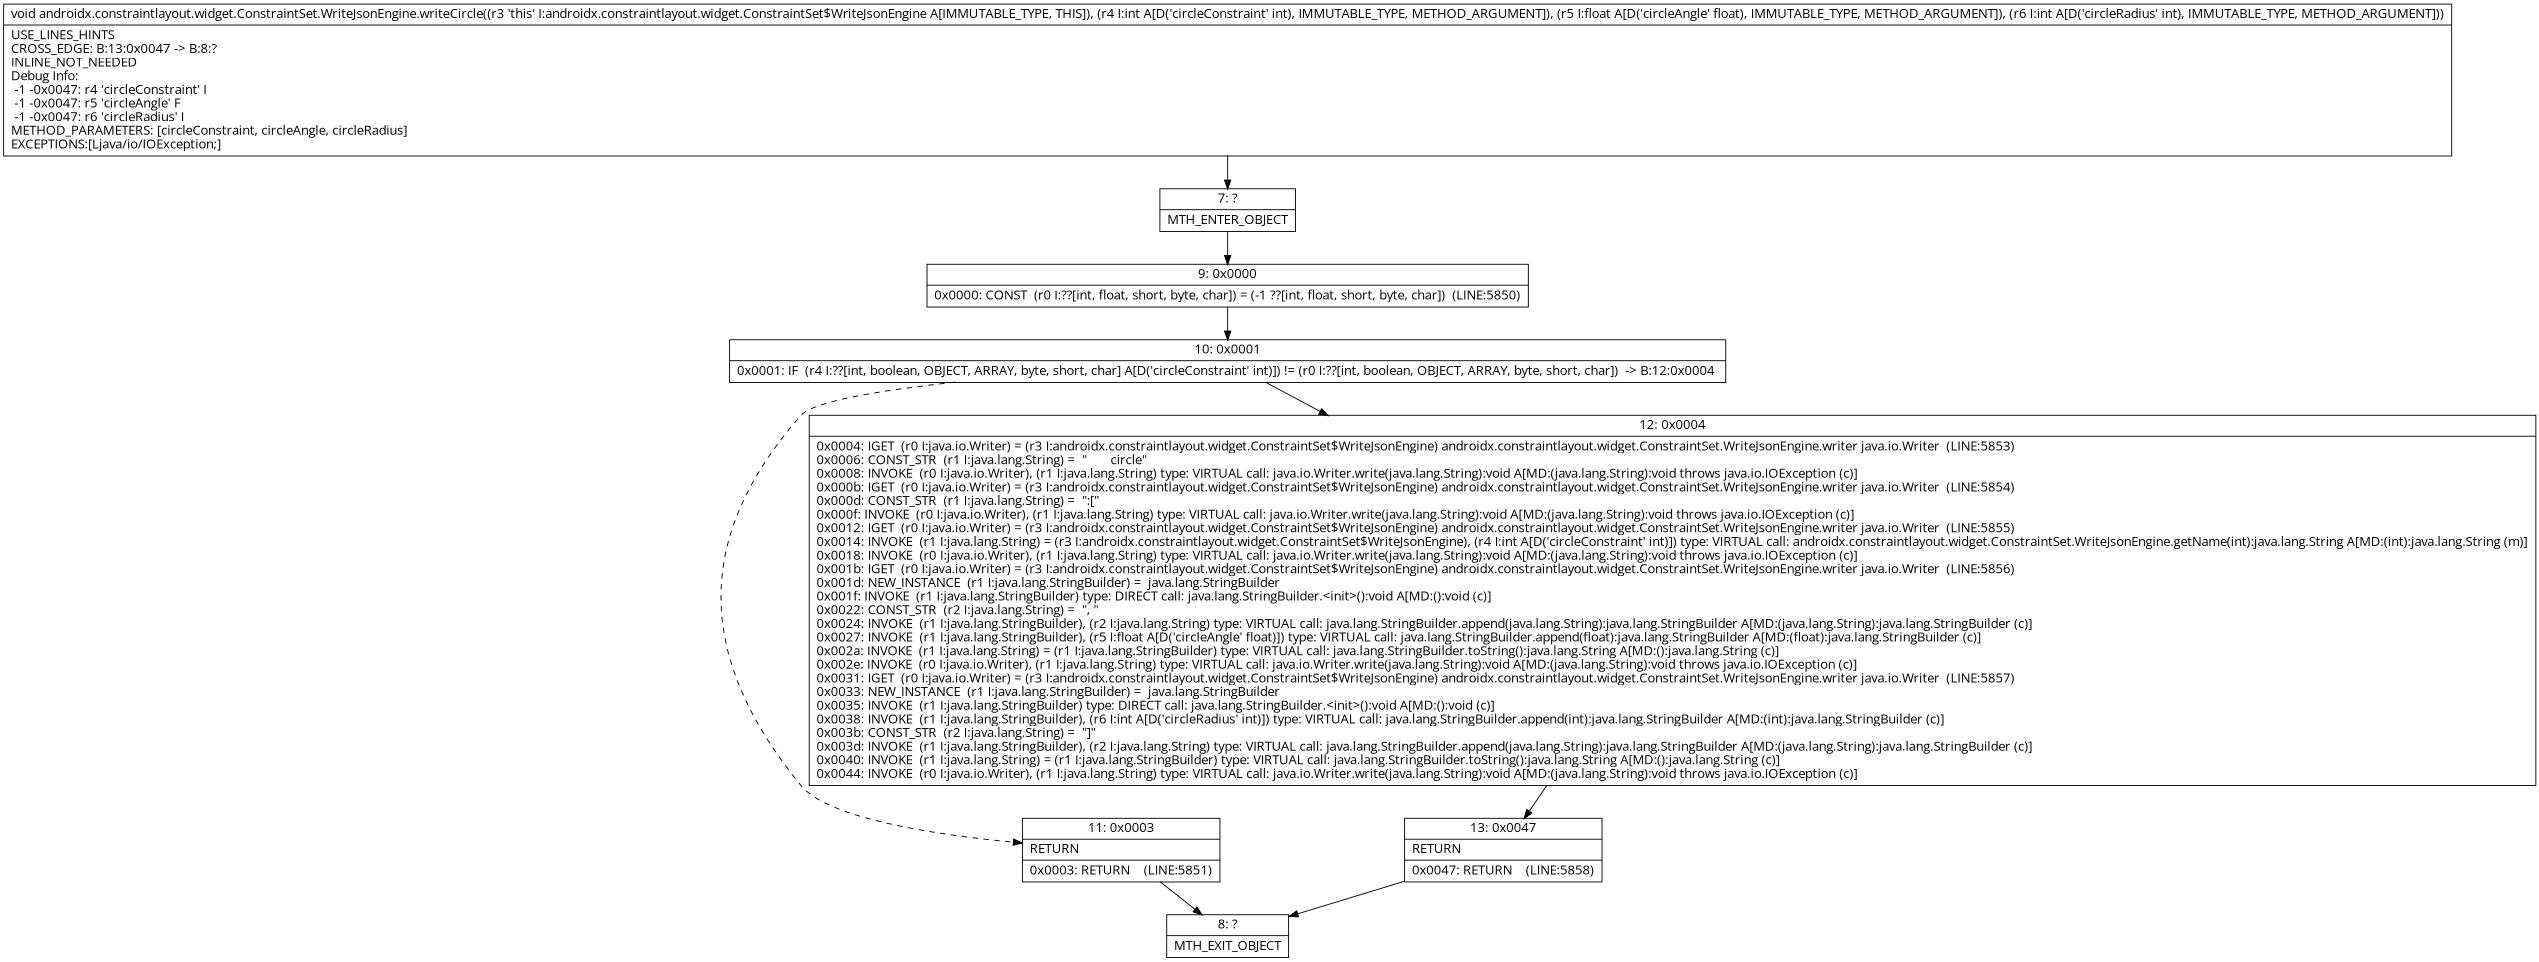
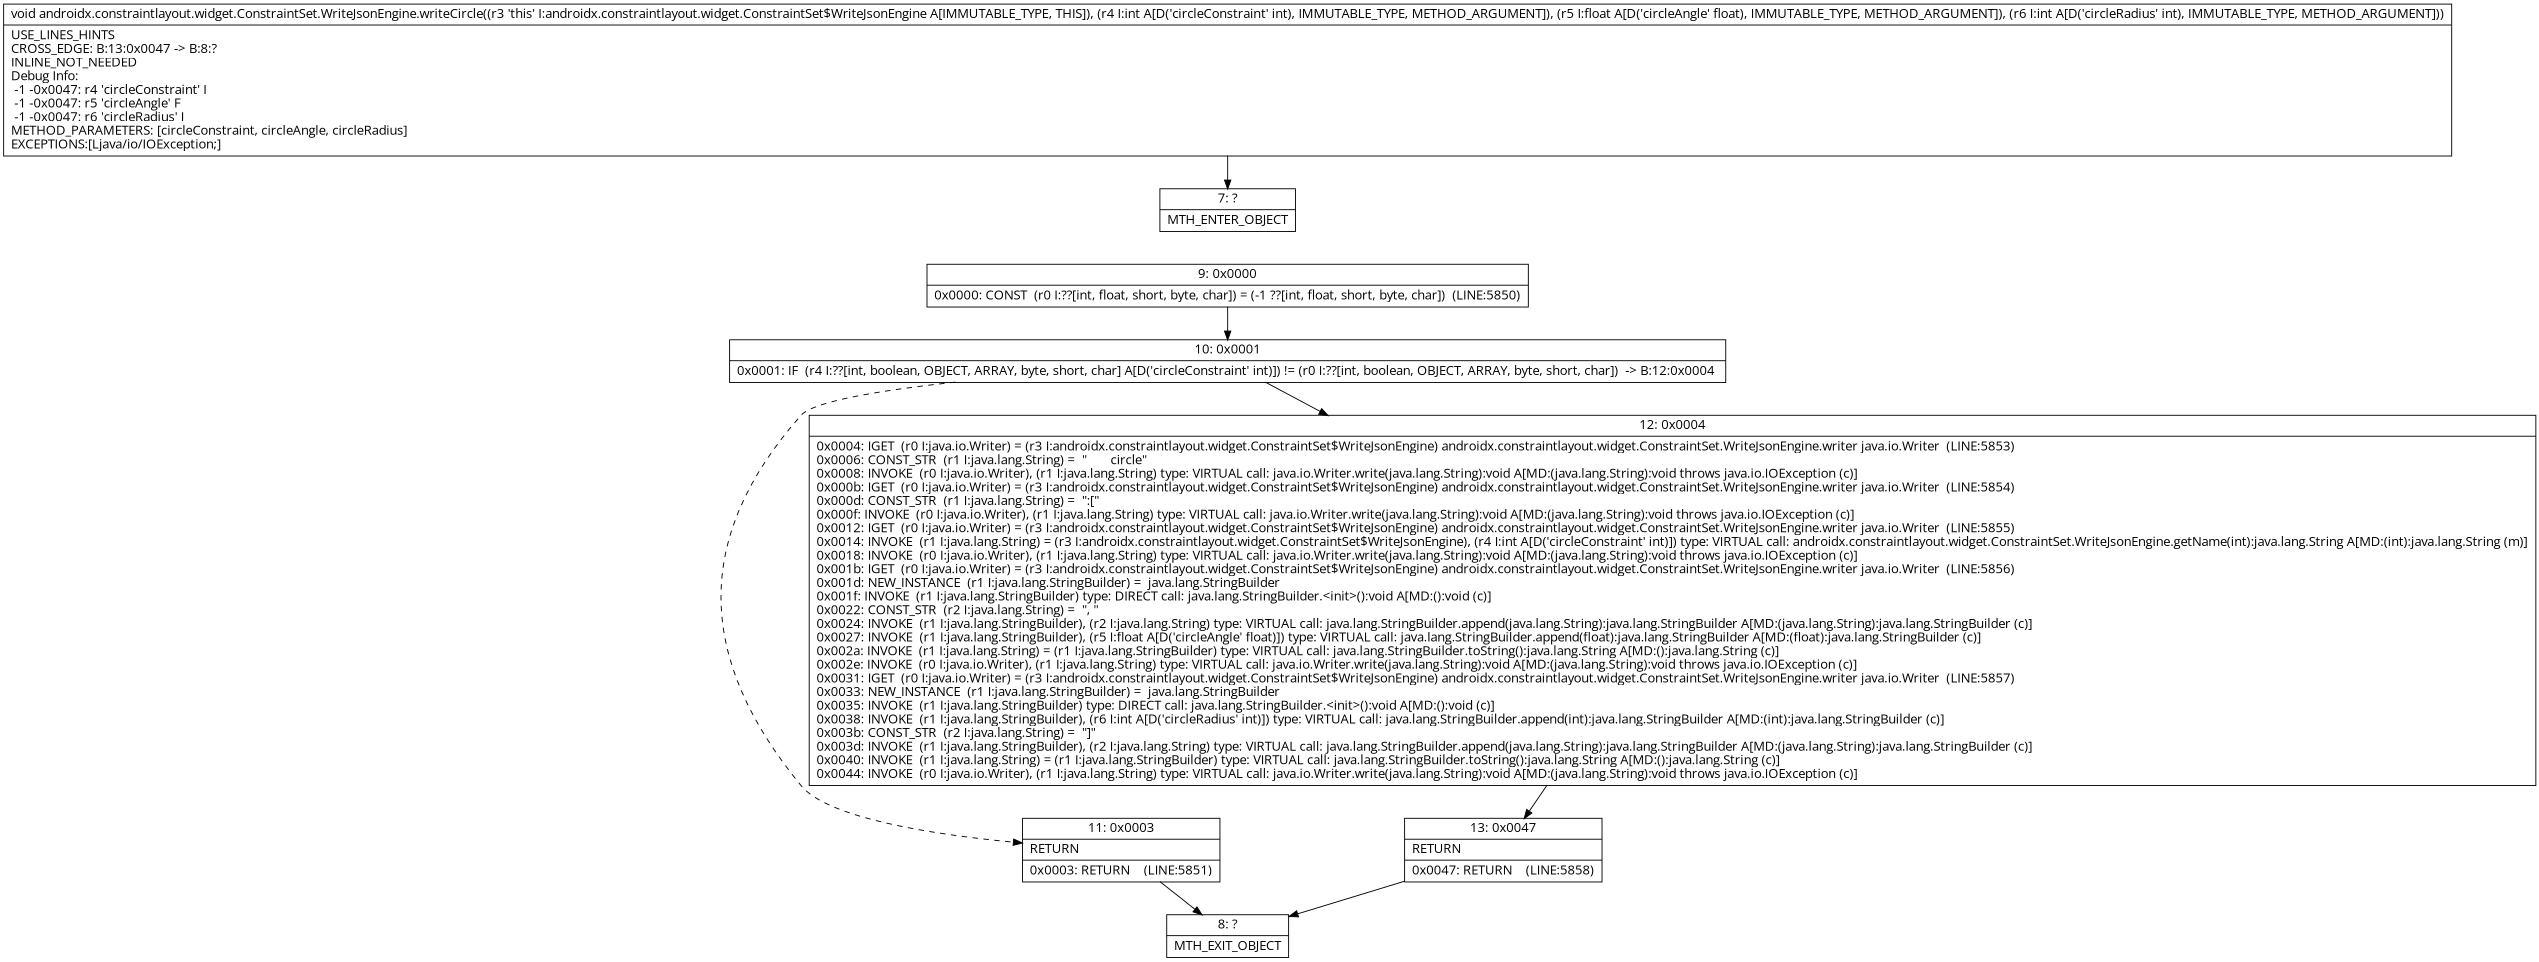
edge "7: ?" -> "9: 0x0000": removed
